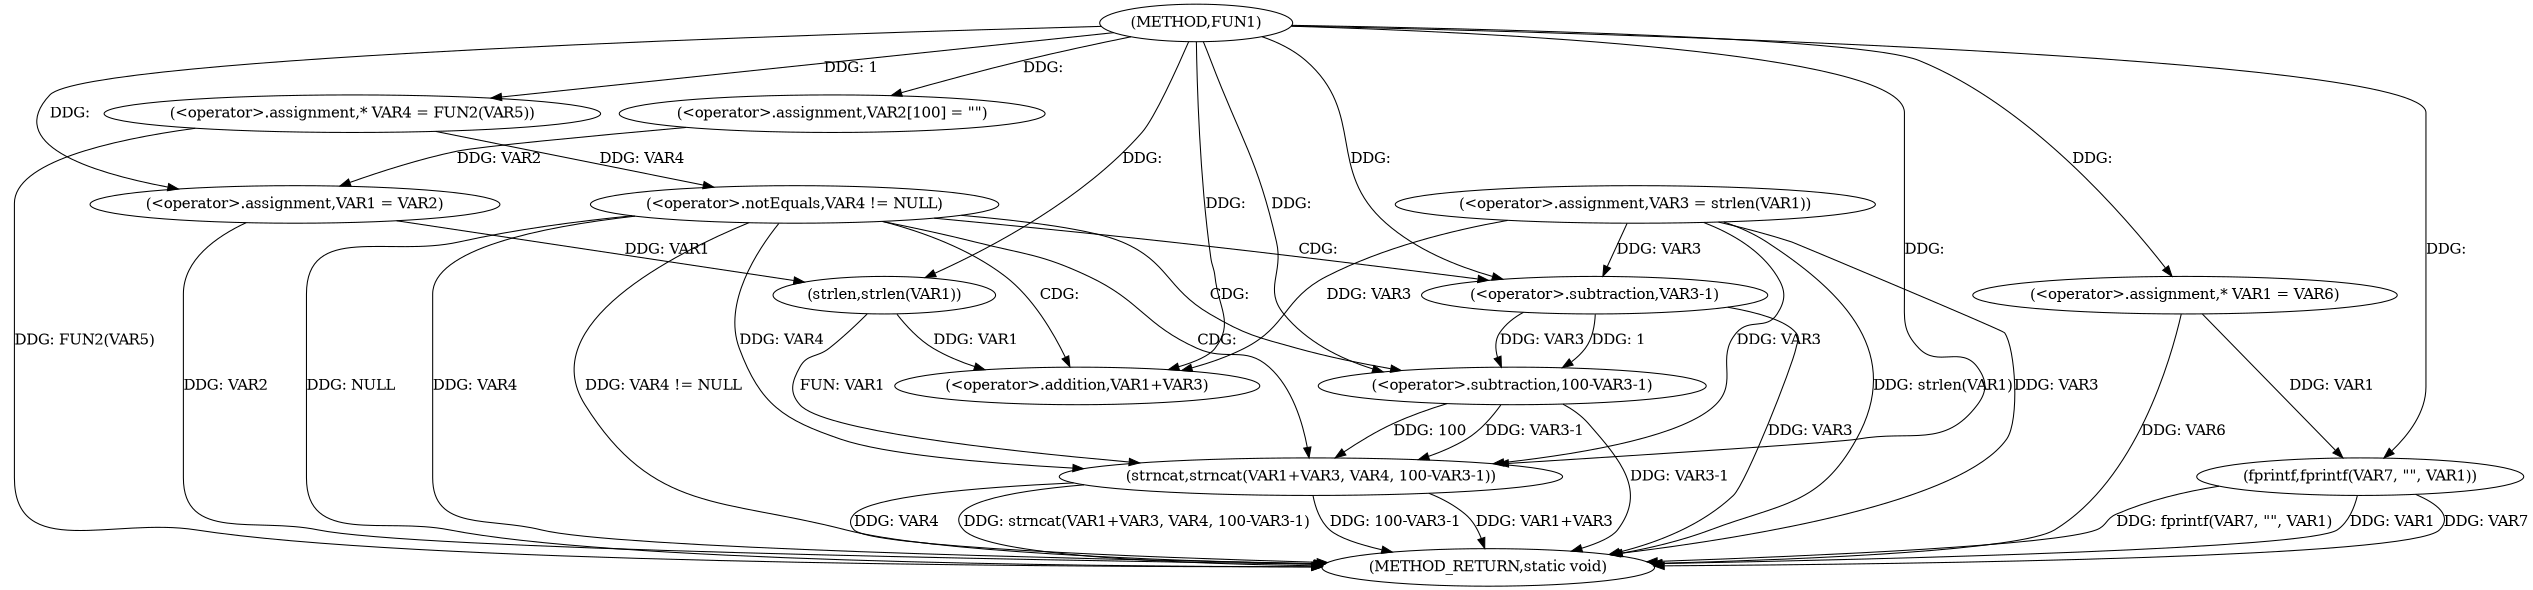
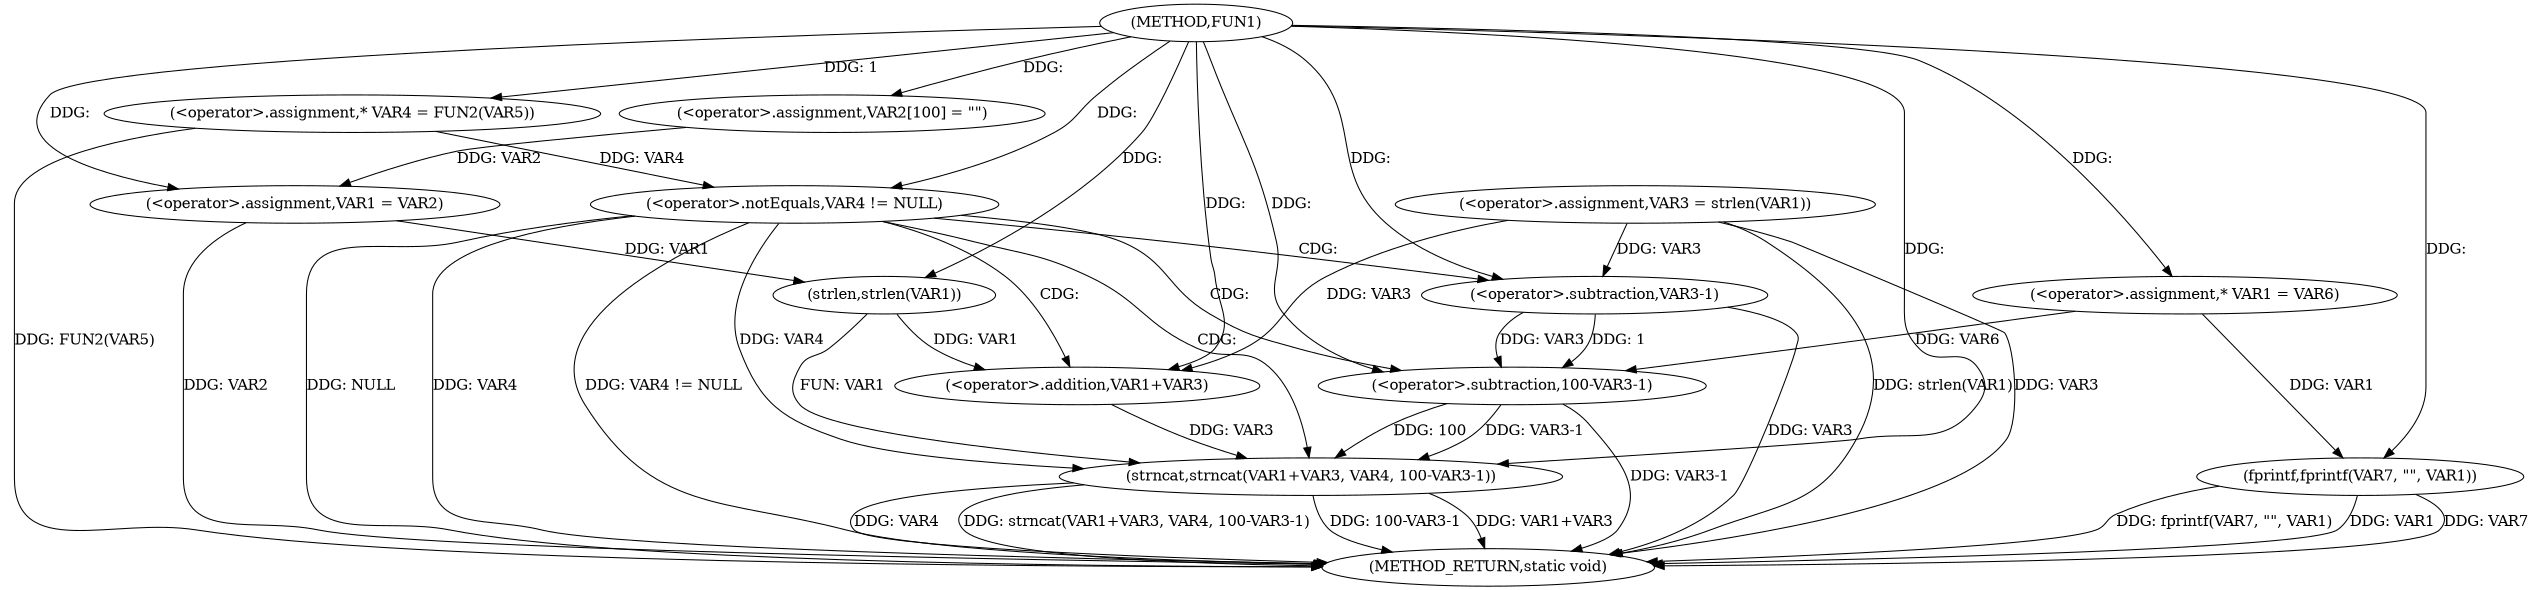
edge "(METHOD,FUN1)" -> "(<operator>.notEquals,VAR4 != NULL)": added, label "DDG:"
edge "(<operator>.assignment,VAR3 = strlen(VAR1))" -> "(strncat,strncat(VAR1+VAR3, VAR4, 100-VAR3-1))": now "(<operator>.addition,VAR1+VAR3)" -> "(strncat,strncat(VAR1+VAR3, VAR4, 100-VAR3-1))"
edge "(<operator>.assignment,* VAR1 = VAR6)" -> "(METHOD_RETURN,static void)": now "(<operator>.assignment,* VAR1 = VAR6)" -> "(<operator>.subtraction,100-VAR3-1)"
